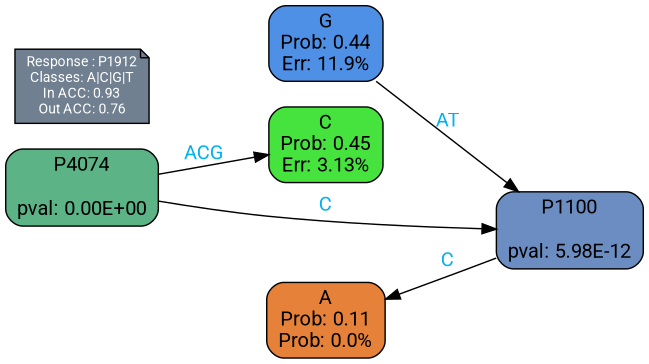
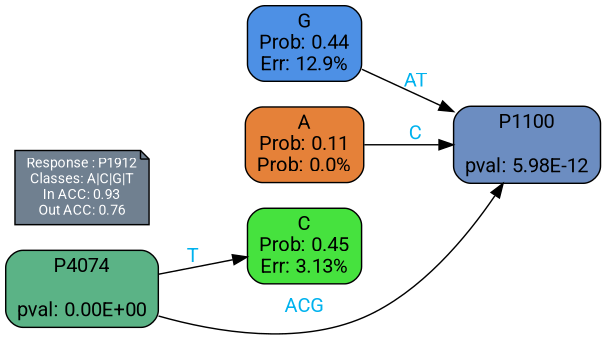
node "G Prob: 0.44 Err: 11.9%": label "G Prob: 0.44 Err: 11.9%" -> "G Prob: 0.44 Err: 12.9%"
edge "P4074 pval: 0.00E+00" -> "C Prob: 0.45 Err: 3.13%": label "ACG" -> "T"
edge "P4074 pval: 0.00E+00" -> "P1100 pval: 5.98E-12": label "C" -> "ACG"
edge "P1100 pval: 5.98E-12" -> "A Prob: 0.11 Prob: 0.0%": reversed
